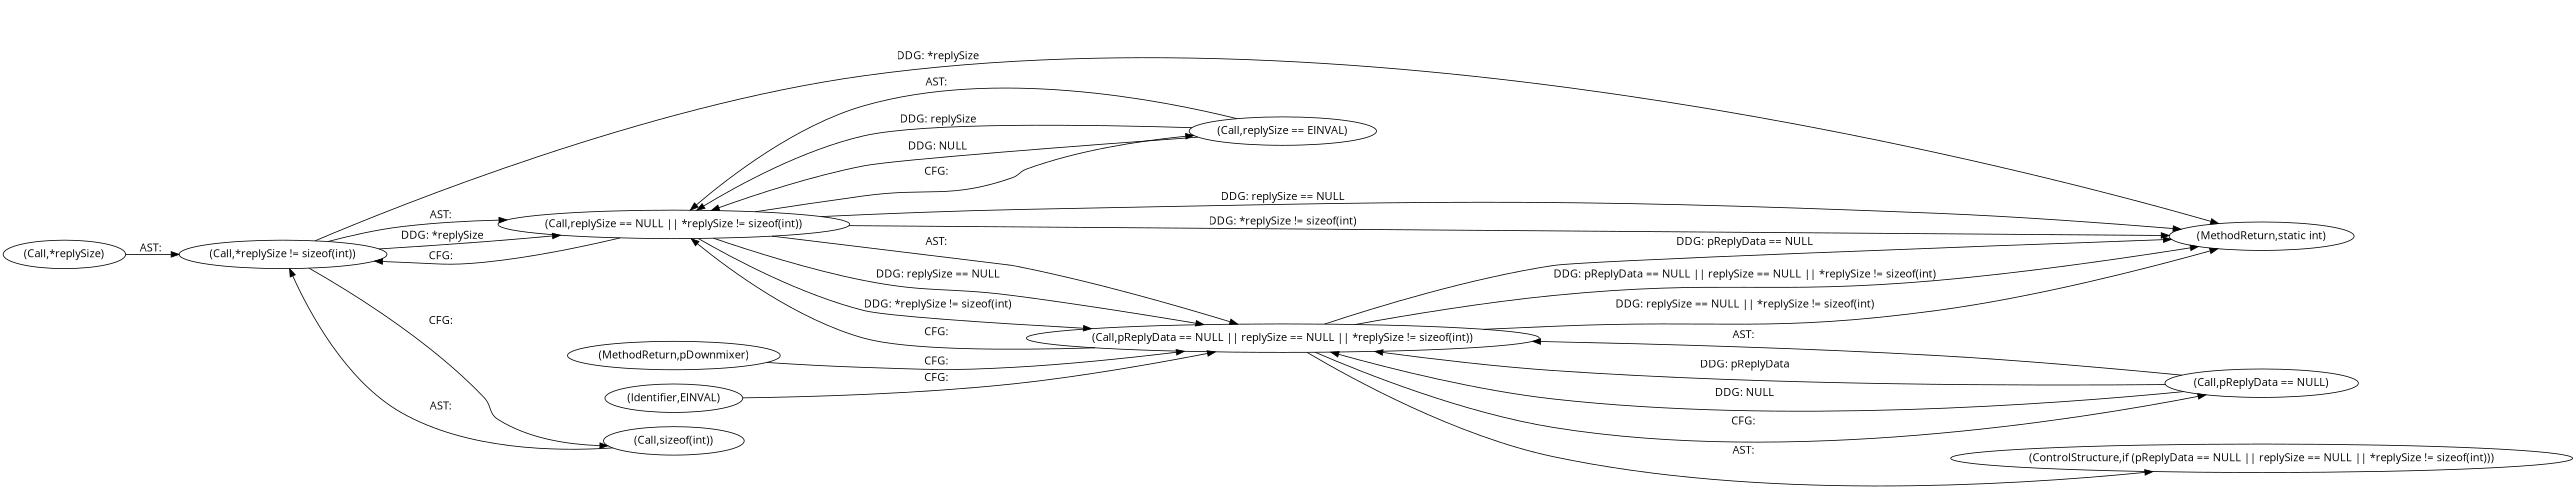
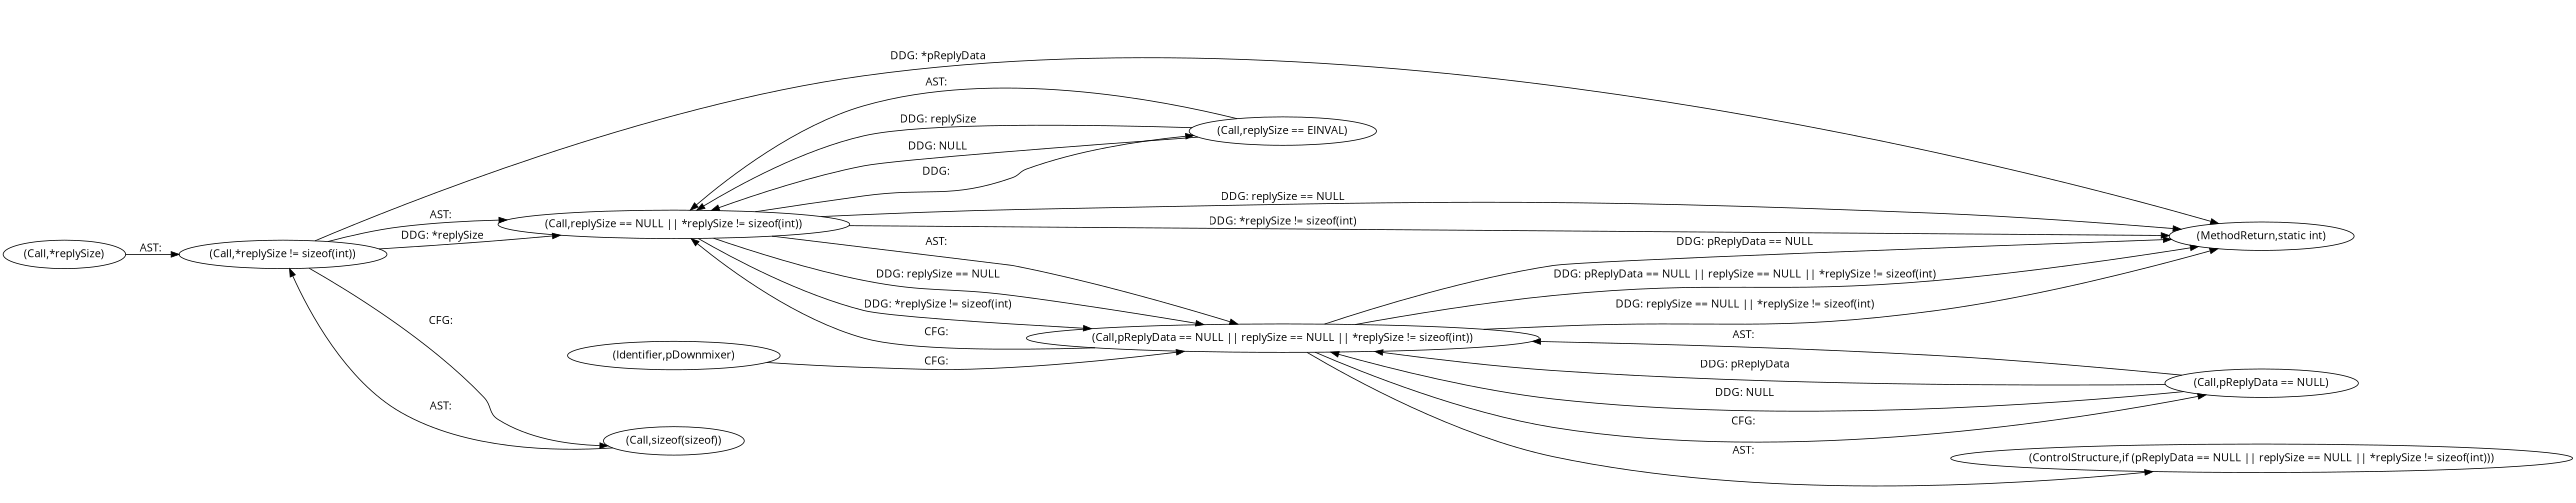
edge "(Call,*replySize != sizeof(int))" -> "(MethodReturn,static int)": label "DDG: *replySize" -> "DDG: *pReplyData"
edge "(Call,replySize == NULL || *replySize != sizeof(int))" -> "(Call,replySize == EINVAL)": label "CFG: " -> "DDG: "
edge "(Call,replySize == NULL || *replySize != sizeof(int))" -> "(Call,*replySize != sizeof(int))": removed, label "CFG:"
node "(MethodReturn,pDownmixer)": label "(MethodReturn,pDownmixer)" -> "(Identifier,pDownmixer)"
node "(Identifier,EINVAL)": removed
node "(Call,sizeof(int))": label "(Call,sizeof(int))" -> "(Call,sizeof(sizeof))"
